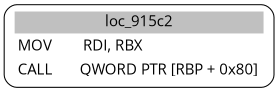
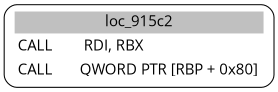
node "loc_915c2": text "MOV        RDI, RBX" -> "CALL        RDI, RBX"
